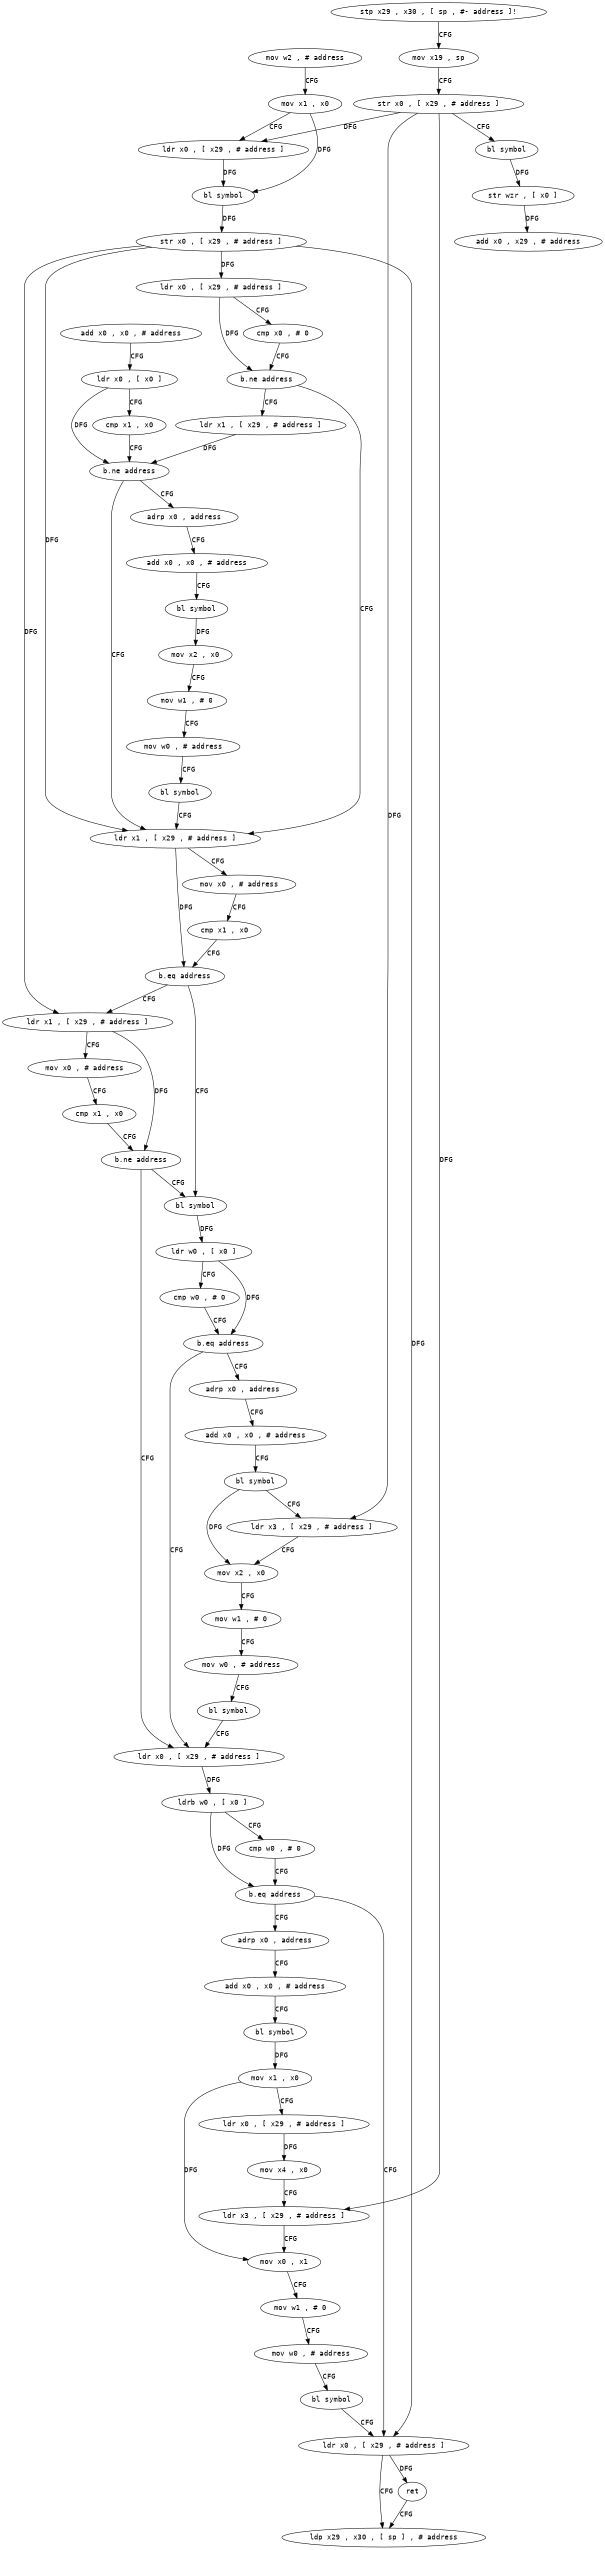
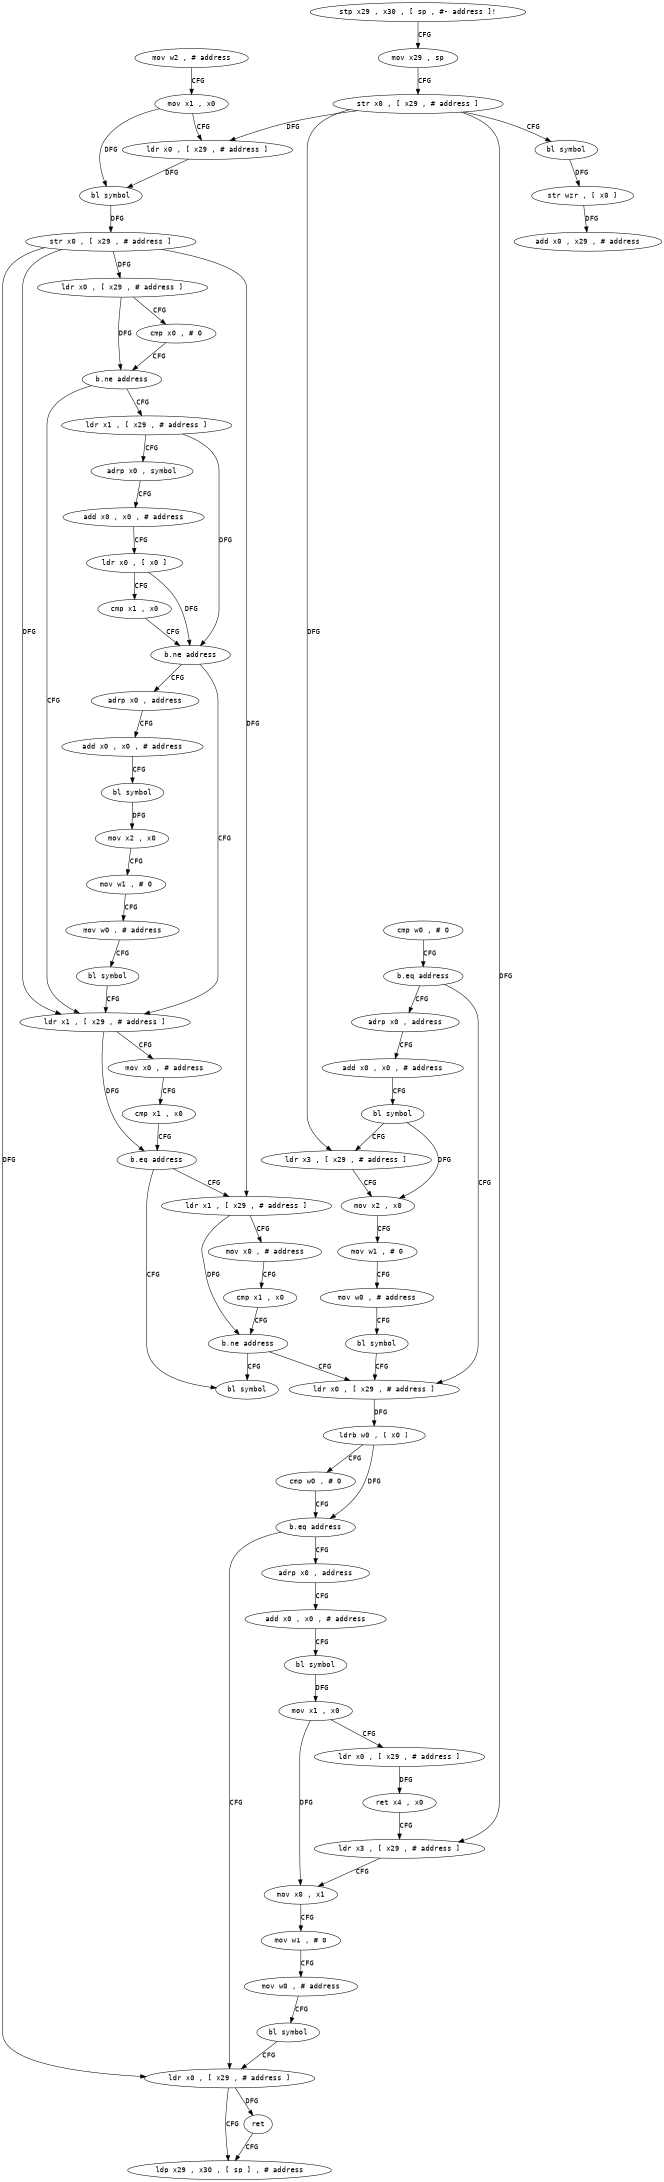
node "mov x19 , sp": label "mov x19 , sp" -> "mov x29 , sp"
node "adrp x0 , symbol": added
node "ldr w0 , [ x0 ]": removed
node "mov x4 , x0": label "mov x4 , x0" -> "ret x4 , x0"
